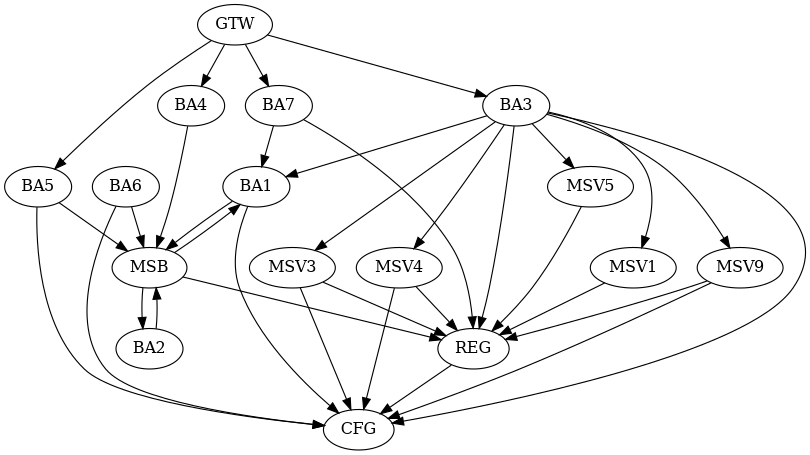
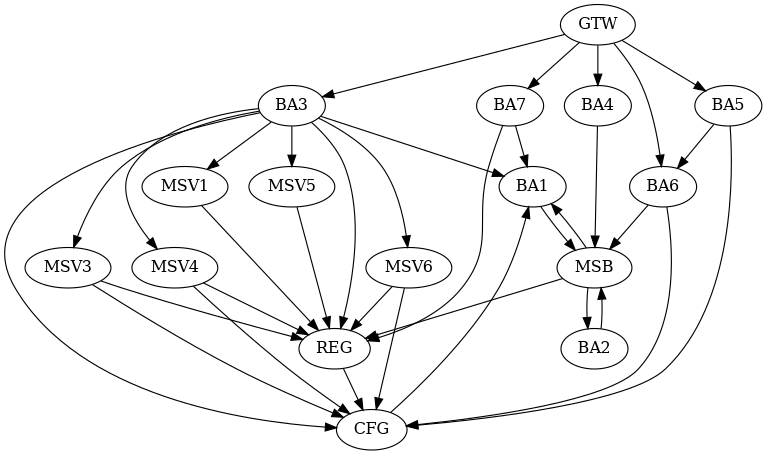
edge "GTW" -> "BA6": added
edge "BA5" -> "MSB": now "BA5" -> "BA6"
node "MSV9": label "MSV9" -> "MSV6"
edge "BA1" -> "CFG": reversed
